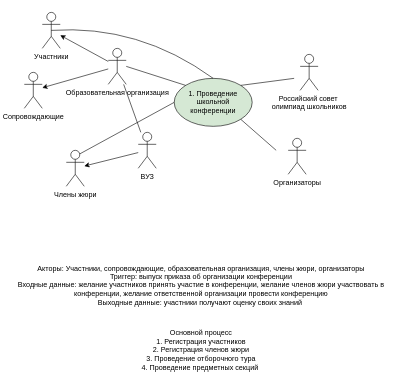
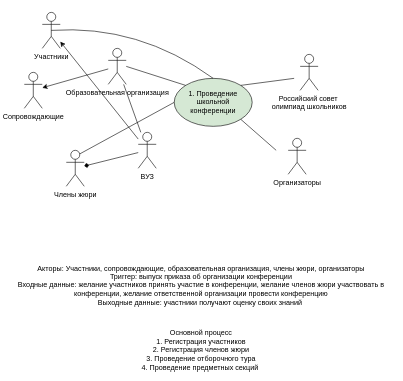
edge "Образовательная организация" -> "Участники": now "ВУЗ" -> "Участники"
edge "ВУЗ" -> "Члены жюри": arrowhead classic -> diamond
